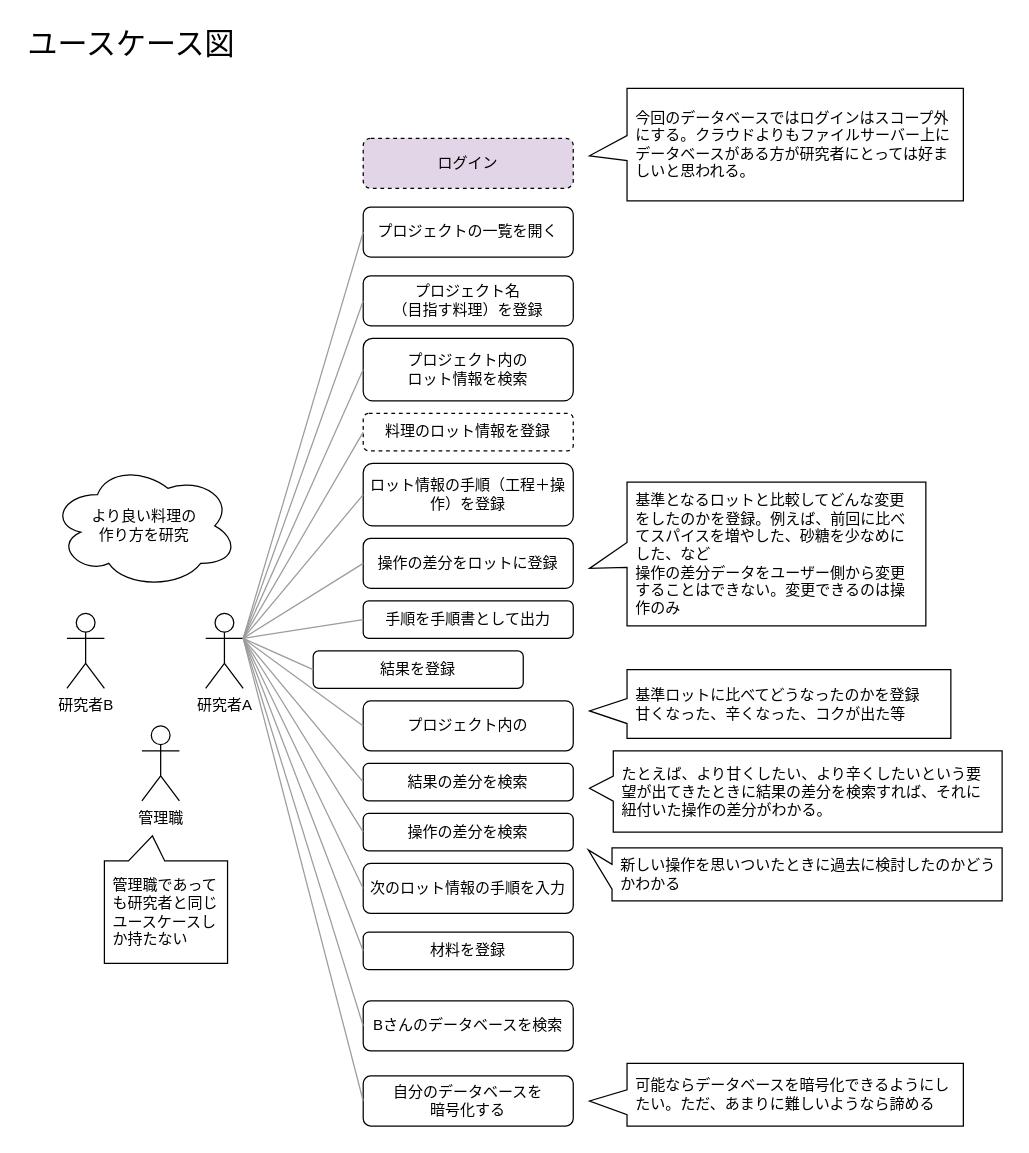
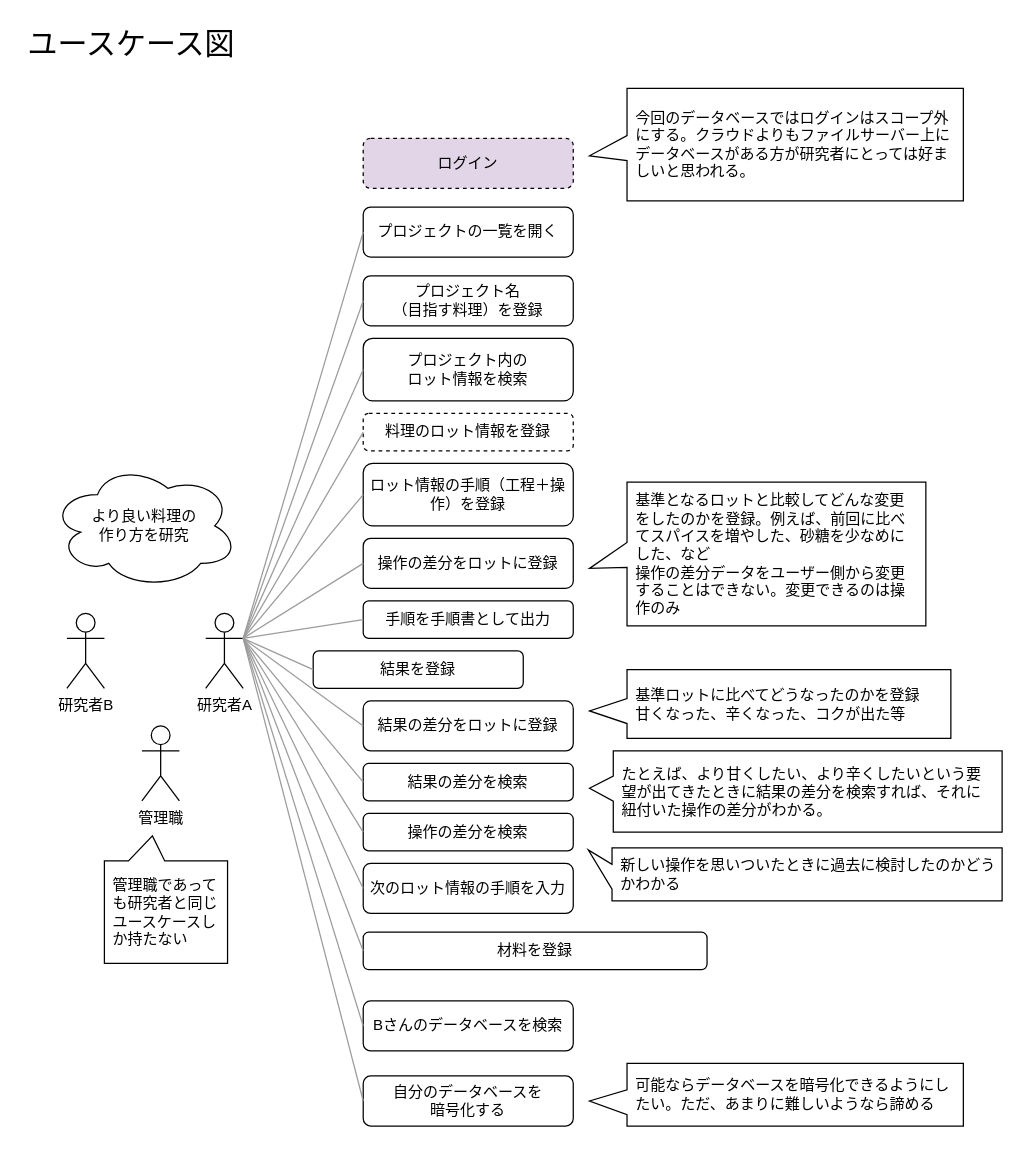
node "プロジェクト内の": label "プロジェクト内の" -> "結果の差分をロットに登録"
node "材料を登録": size 210x38 -> 344x38
